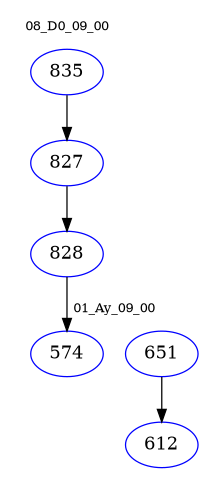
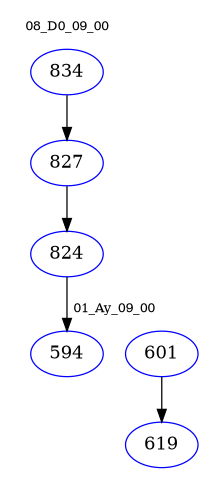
node "835": label "835" -> "834"
node "828": label "828" -> "824"
node "574": label "574" -> "594"
node "651": label "651" -> "601"
node "612": label "612" -> "619"
